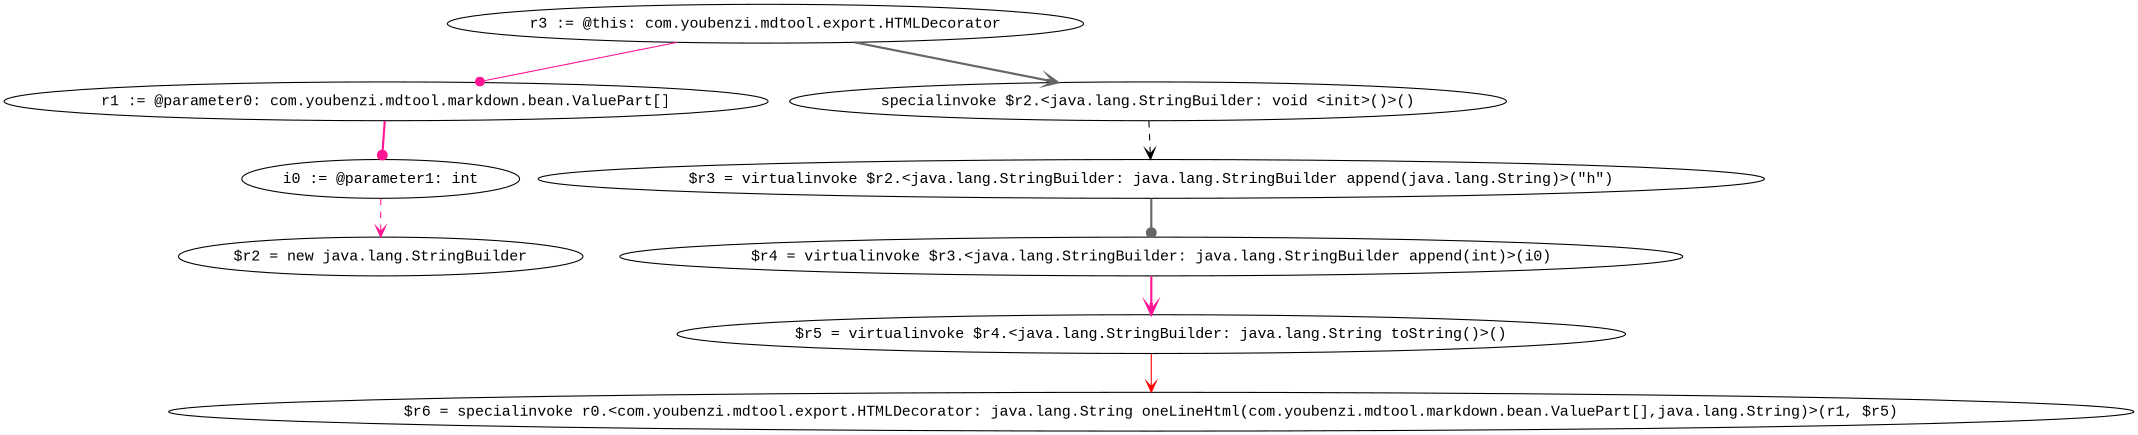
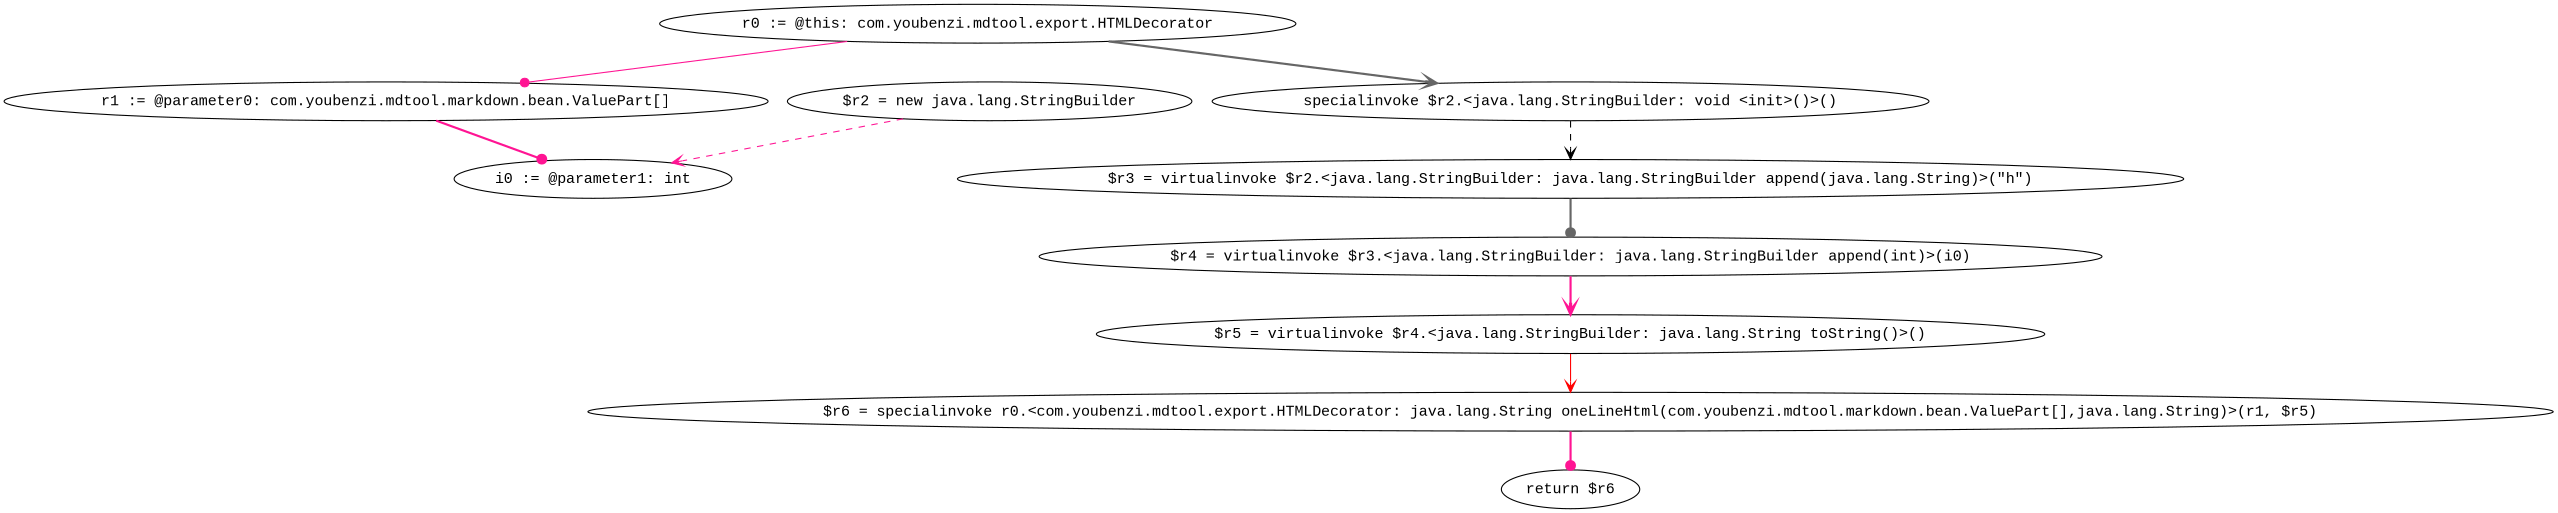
node "r3 := @this: com.youbenzi.mdtool.export.HTMLDecorator": label "r3 := @this: com.youbenzi.mdtool.export.HTMLDecorator" -> "r0 := @this: com.youbenzi.mdtool.export.HTMLDecorator"
edge "i0 := @parameter1: int" -> "$r2 = new java.lang.StringBuilder": reversed
node "return $r6": added
